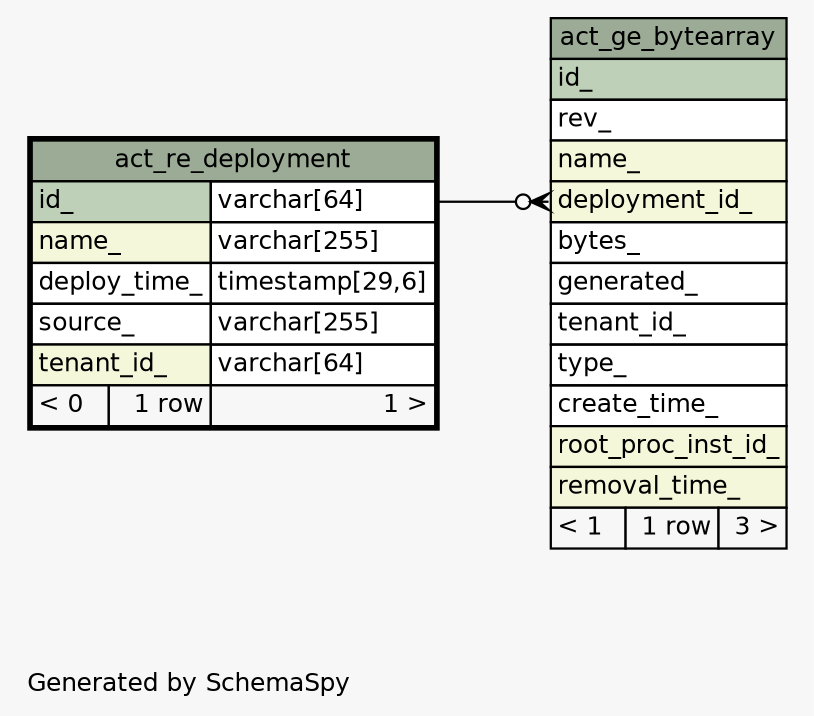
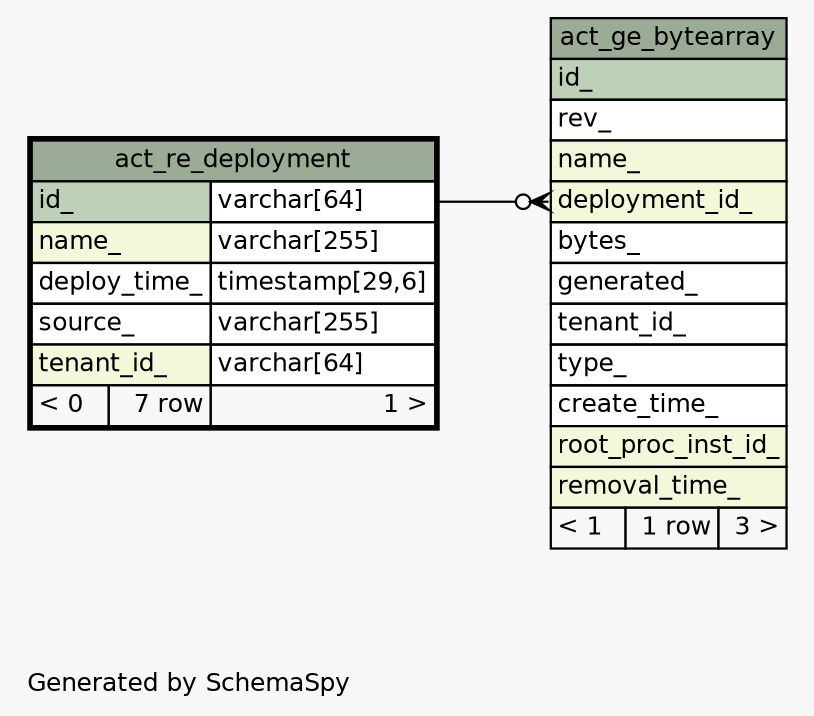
node "act_re_deployment": text "1 row" -> "7 row"
